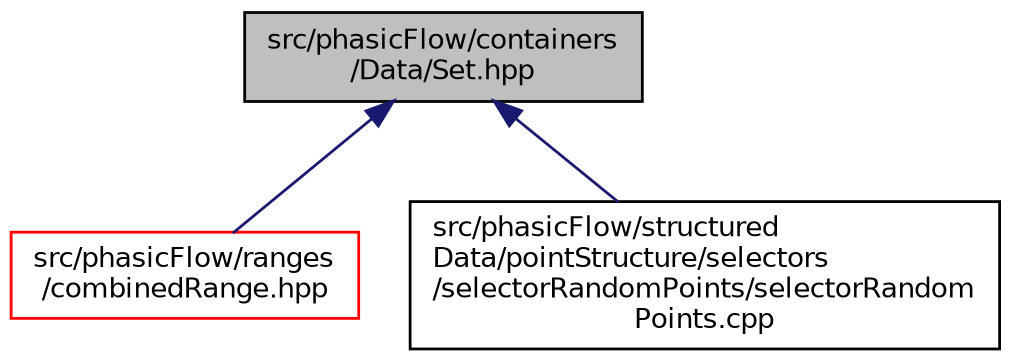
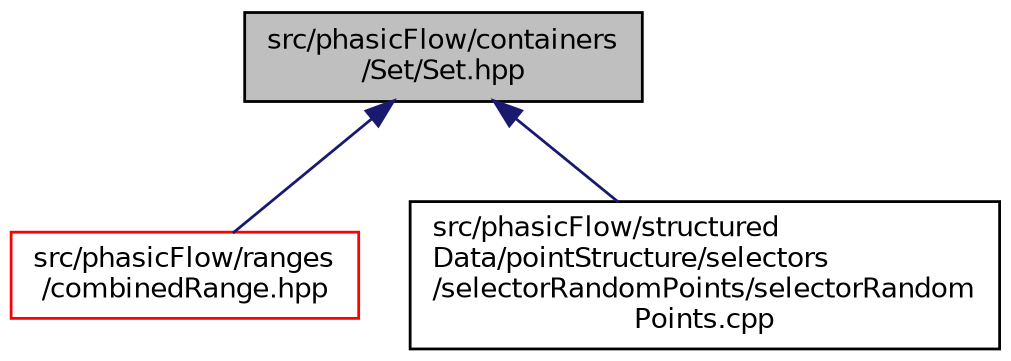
node "src/phasicFlow/containers /Data/Set.hpp": label "src/phasicFlow/containers /Data/Set.hpp" -> "src/phasicFlow/containers /Set/Set.hpp"
